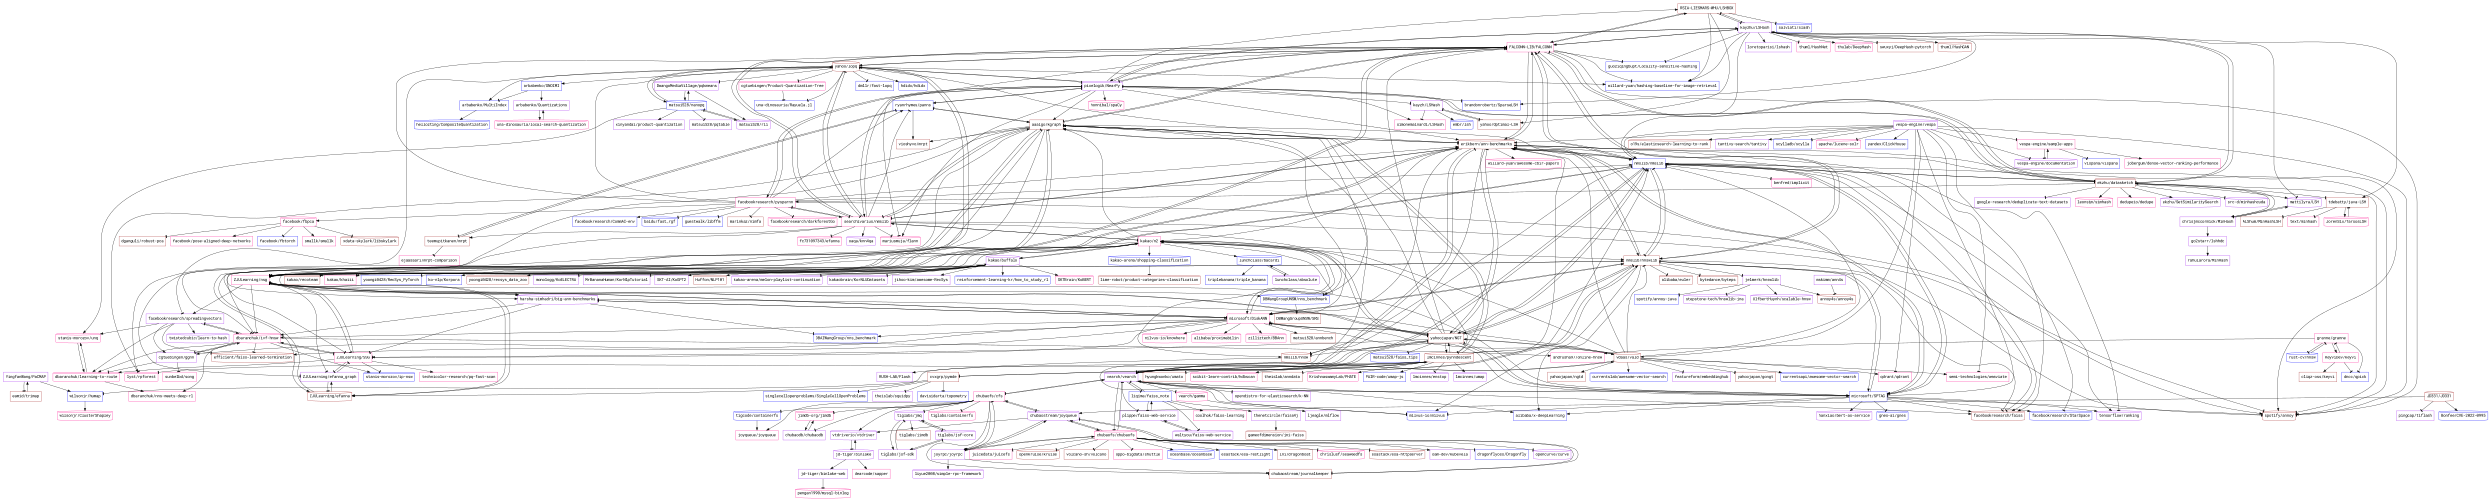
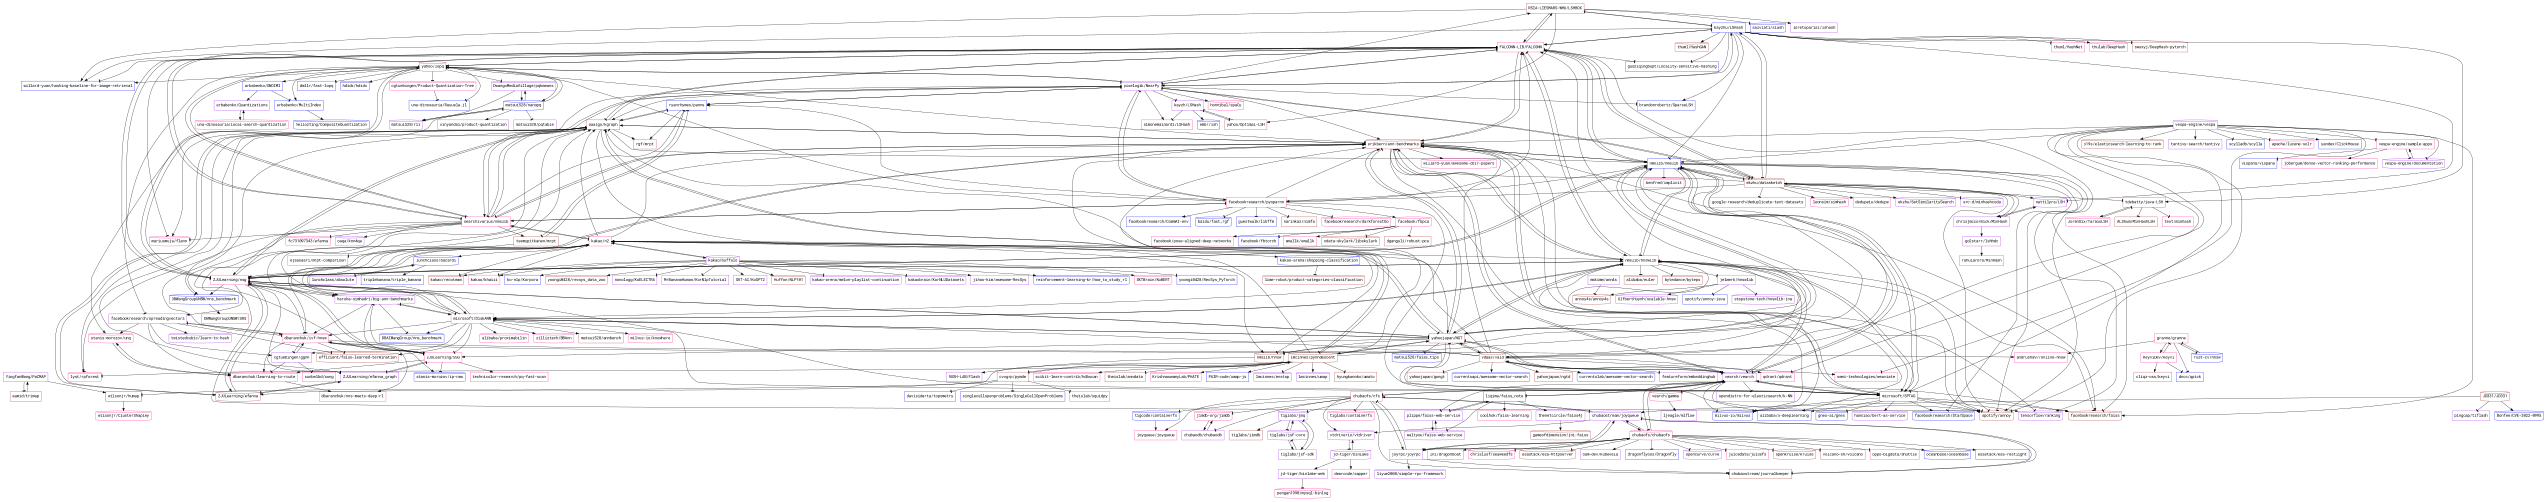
node "kayzhu/LSHash": color purple -> blue
edge "kayzhu/LSHash" -> "loretoparisi/lshash": now "RSIA-LIESMARS-WHU/LSHBOX" -> "loretoparisi/lshash"
node "vioshyvo/mrpt": label "vioshyvo/mrpt" -> "rgf/mrpt"
